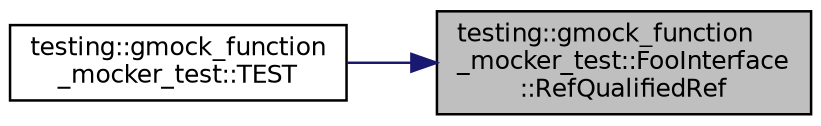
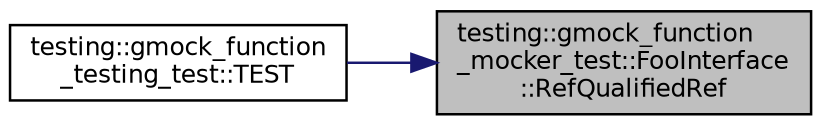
node "testing::gmock_function _mocker_test::TEST": label "testing::gmock_function _mocker_test::TEST" -> "testing::gmock_function _testing_test::TEST"
